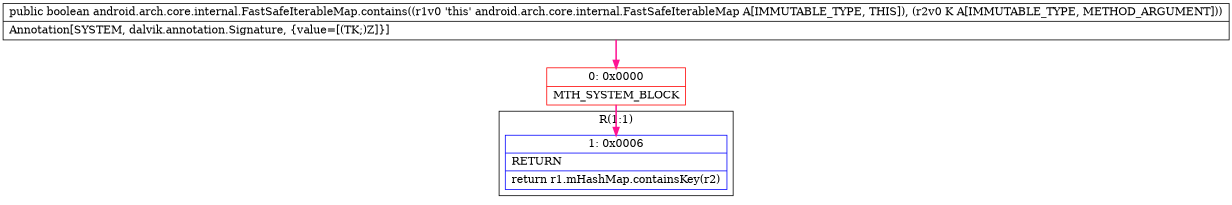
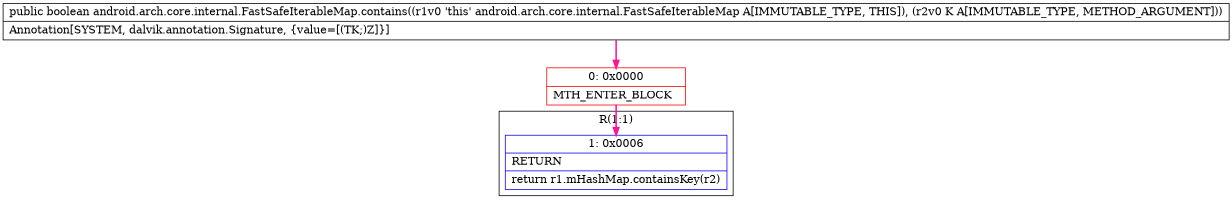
node "0: 0x0000": text "MTH_SYSTEM_BLOCK" -> "MTH_ENTER_BLOCK"
